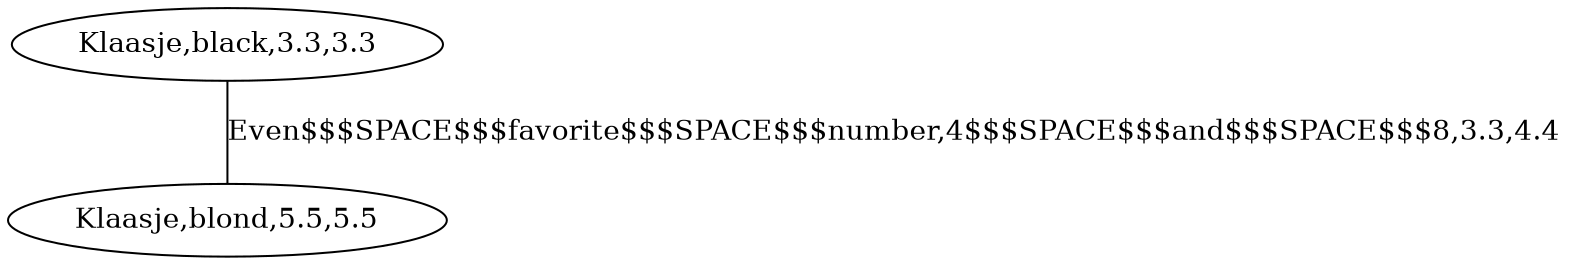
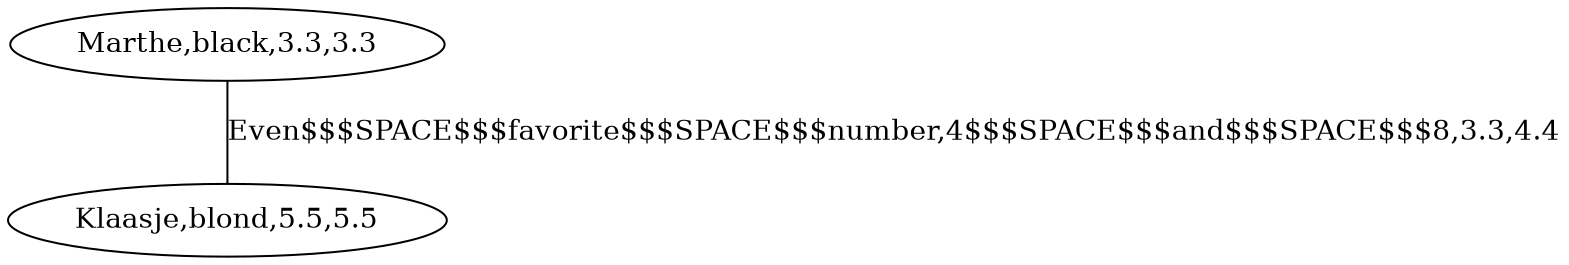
node "Klaasje,black,3.3,3.3": label "Klaasje,black,3.3,3.3" -> "Marthe,black,3.3,3.3"
